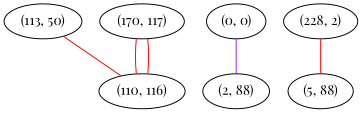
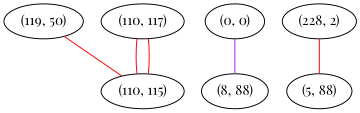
node "(113, 50)": label "(113, 50)" -> "(119, 50)"
node "(170, 117)": label "(170, 117)" -> "(110, 117)"
node "(110, 116)": label "(110, 116)" -> "(110, 115)"
node "(2, 88)": label "(2, 88)" -> "(8, 88)"
